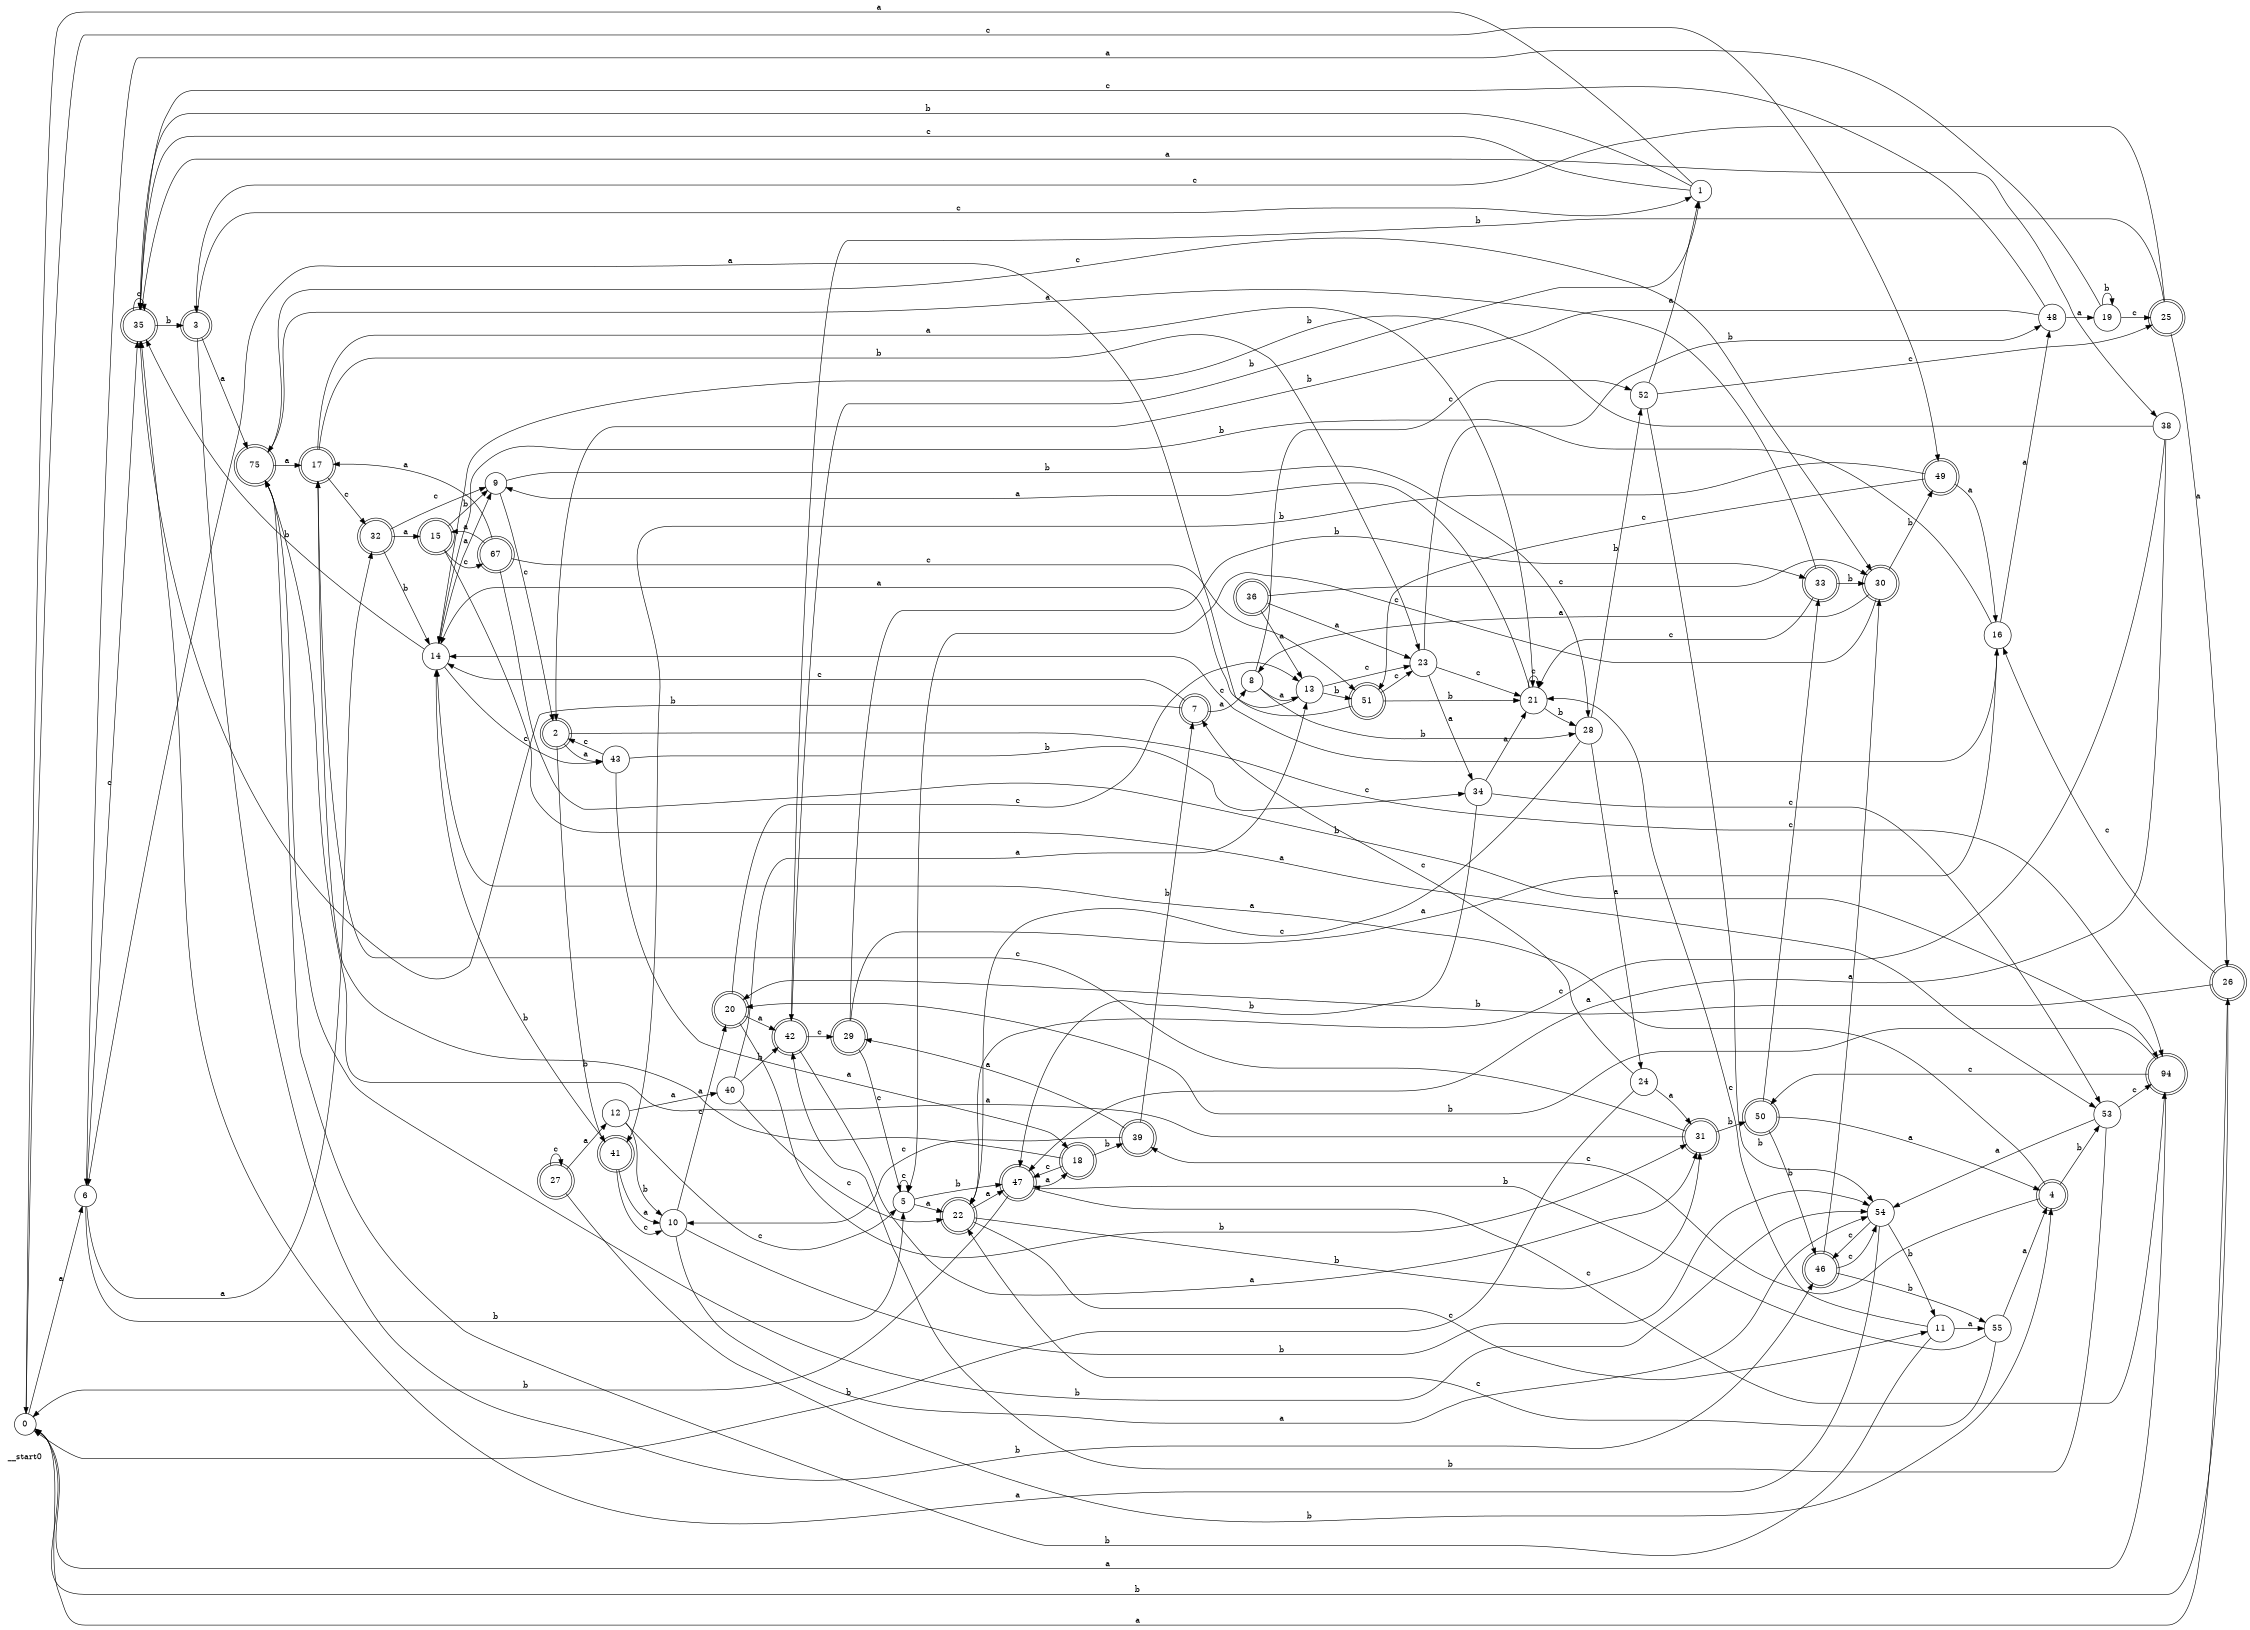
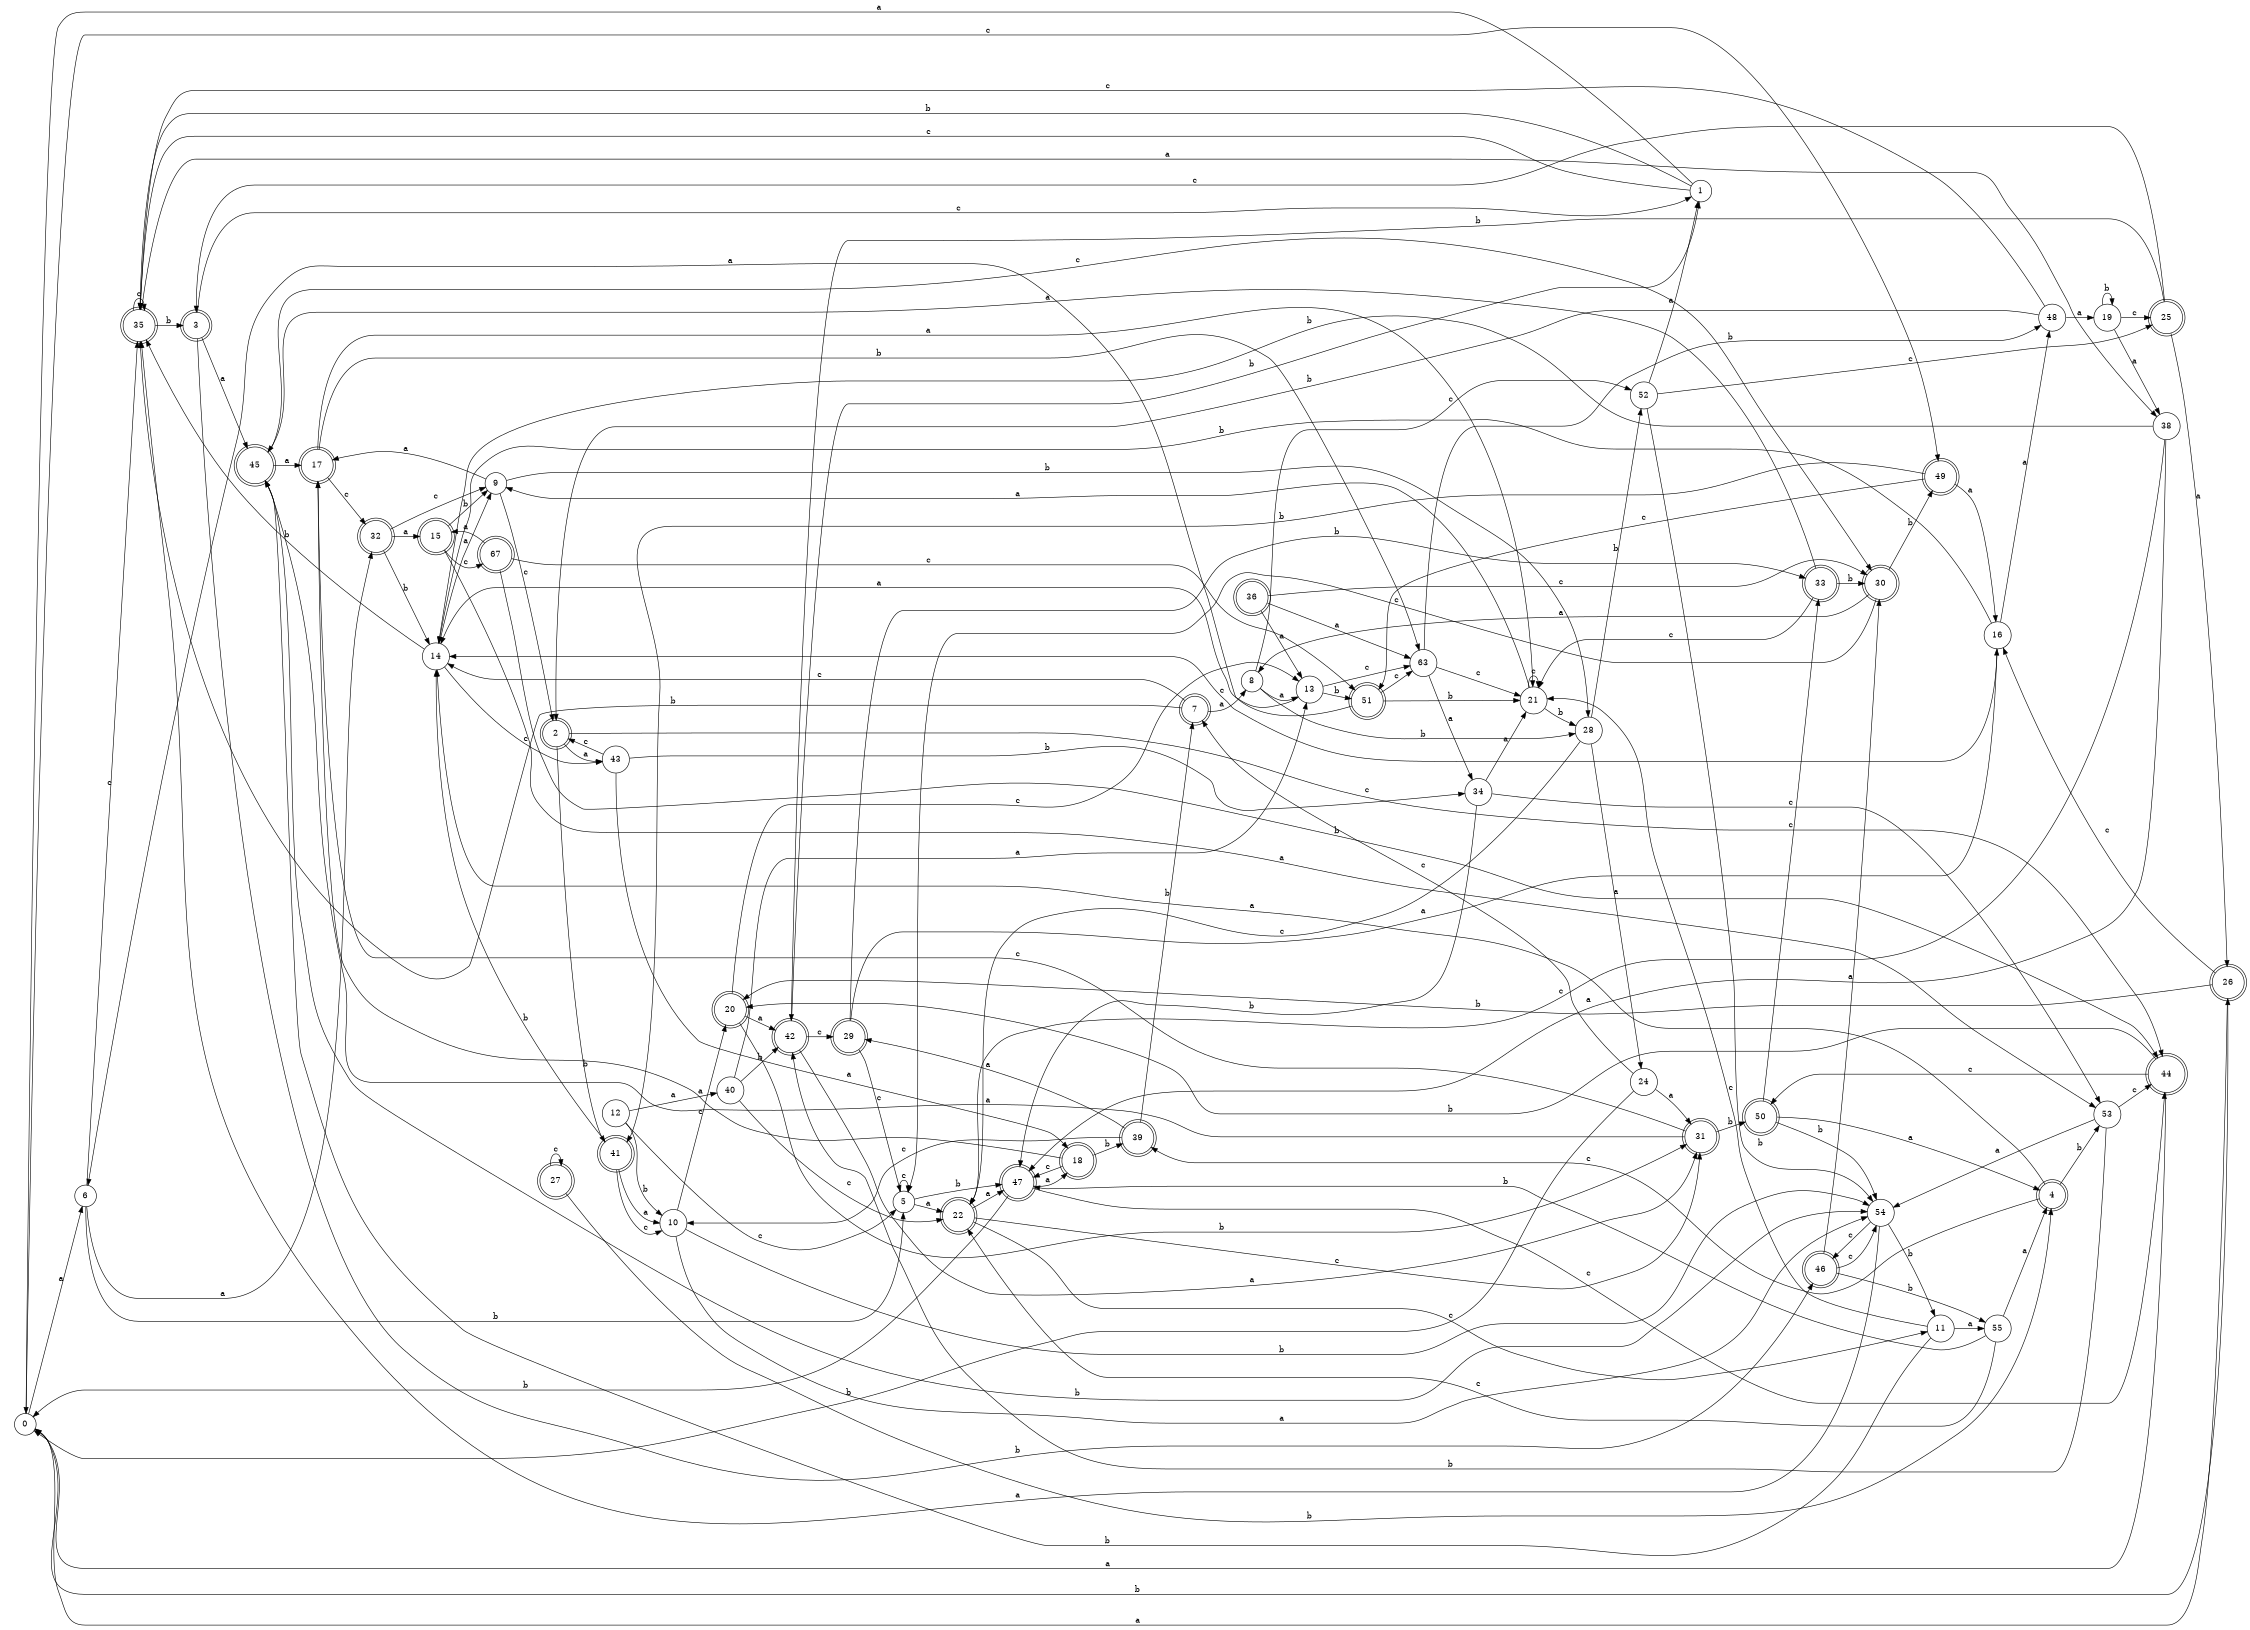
edge "19" -> "6": now "19" -> "38"
node "75": label "75" -> "45"
edge "67" -> "17": now "9" -> "17"
node "23": label "23" -> "63"
node "94": label "94" -> "44"
edge "27" -> "12": removed, label "a"
edge "50" -> "46": now "50" -> "54"
edge "22" -> "31": label "b" -> "c"
node "__start0": removed
